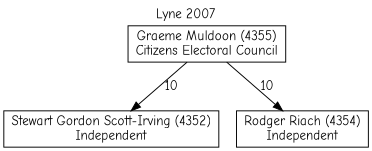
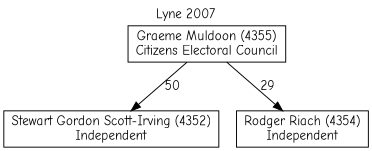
edge "Graeme Muldoon (4355) Citizens Electoral Council" -> "Stewart Gordon Scott-Irving (4352) Independent": label "10" -> "50"
edge "Graeme Muldoon (4355) Citizens Electoral Council" -> "Rodger Riach (4354) Independent": label "10" -> "29"
